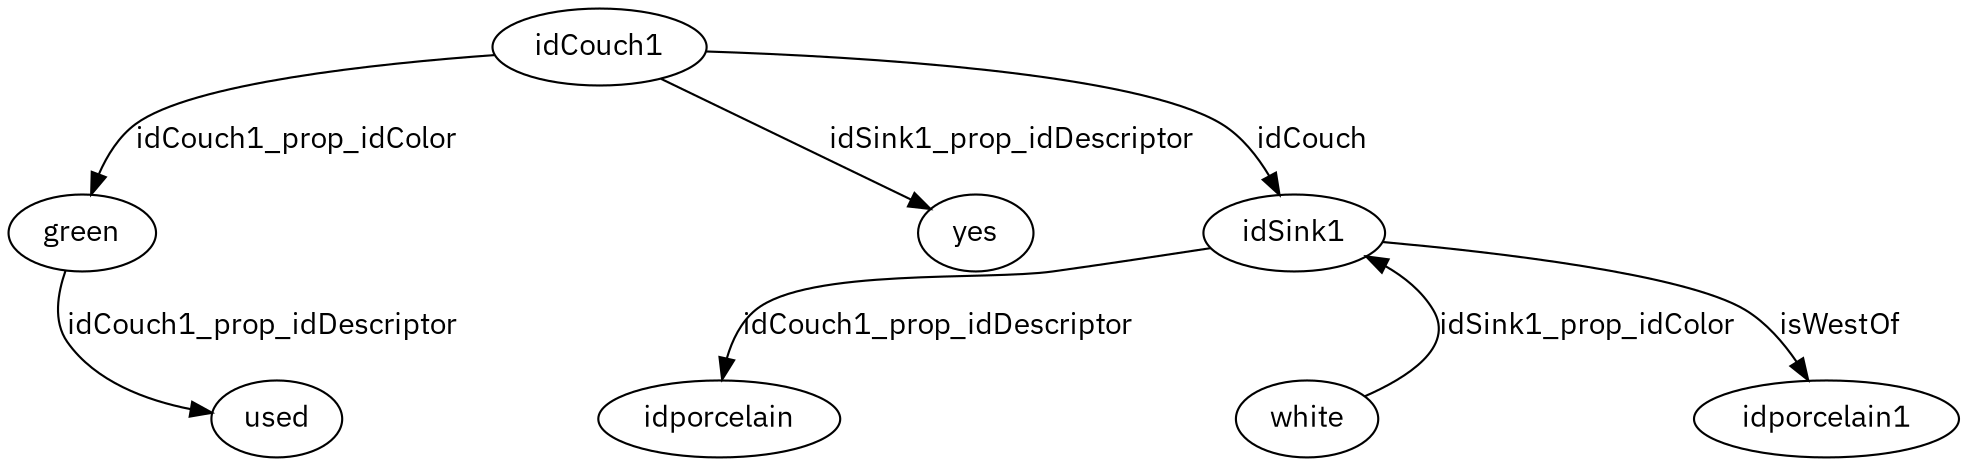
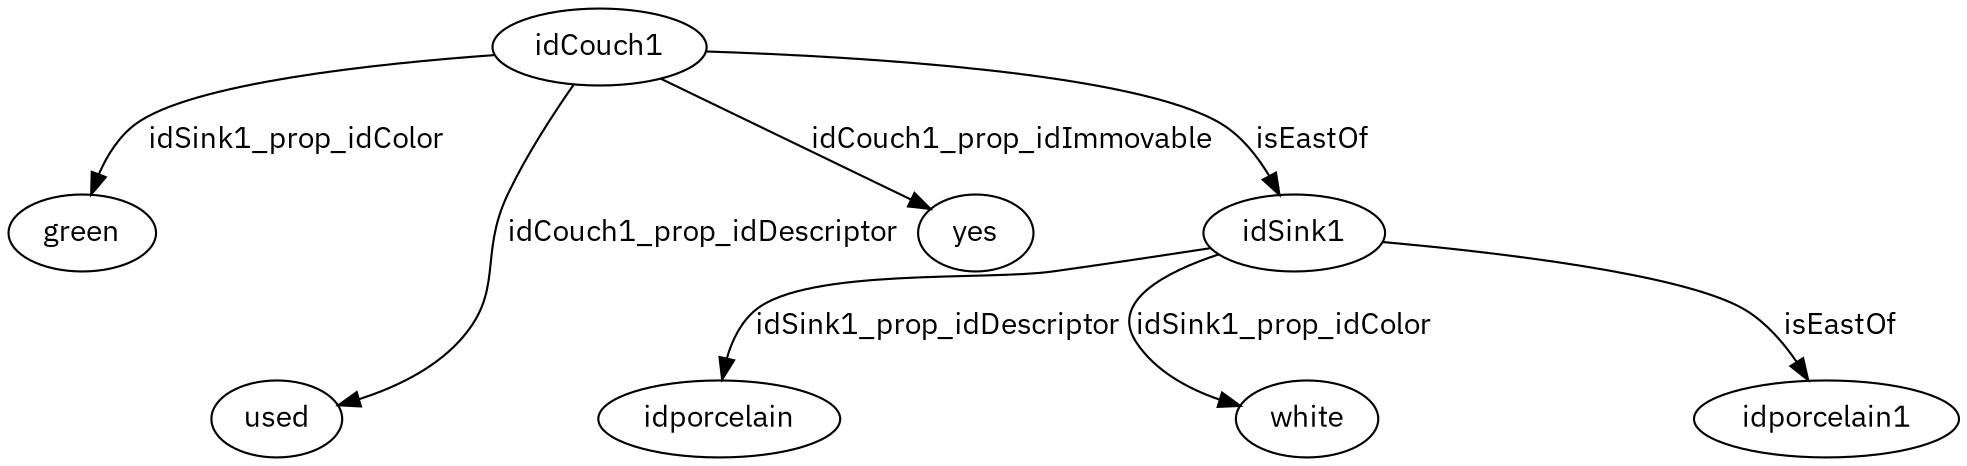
edge "idCouch1" -> "green": label "idCouch1_prop_idColor" -> "idSink1_prop_idColor"
edge "idCouch1" -> "yes": label "idSink1_prop_idDescriptor" -> "idCouch1_prop_idImmovable"
edge "idCouch1" -> "idSink1": label "idCouch" -> "isEastOf"
edge "idSink1" -> "idporcelain": label "idCouch1_prop_idDescriptor" -> "idSink1_prop_idDescriptor"
edge "idSink1" -> "idporcelain1": label "isWestOf" -> "isEastOf"
edge "white" -> "idSink1": reversed
edge "green" -> "used": now "idCouch1" -> "used"
